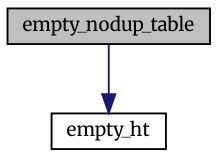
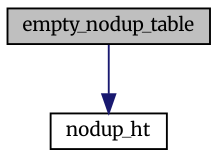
node "empty_ht": label "empty_ht" -> "nodup_ht"
